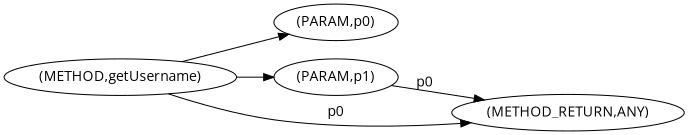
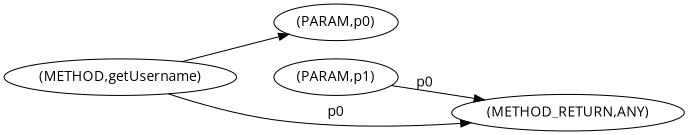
edge "(METHOD,getUsername)" -> "(PARAM,p1)": removed
